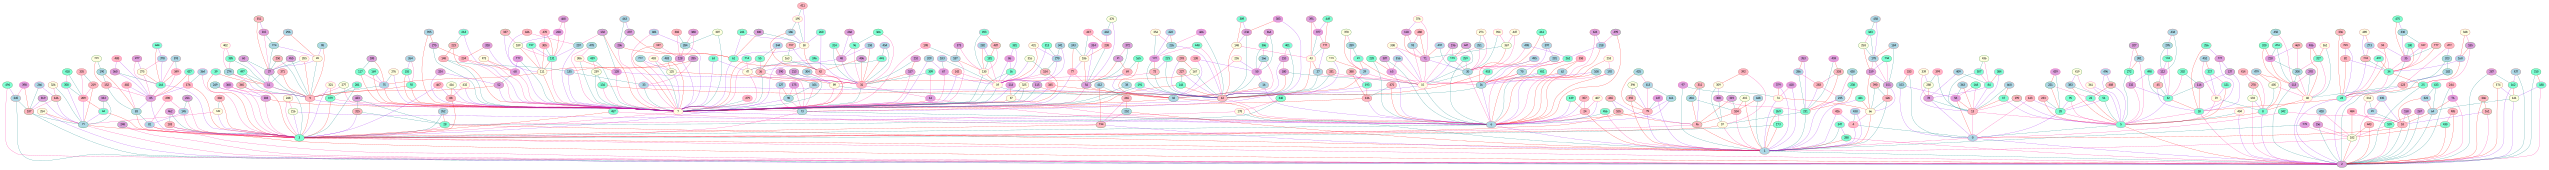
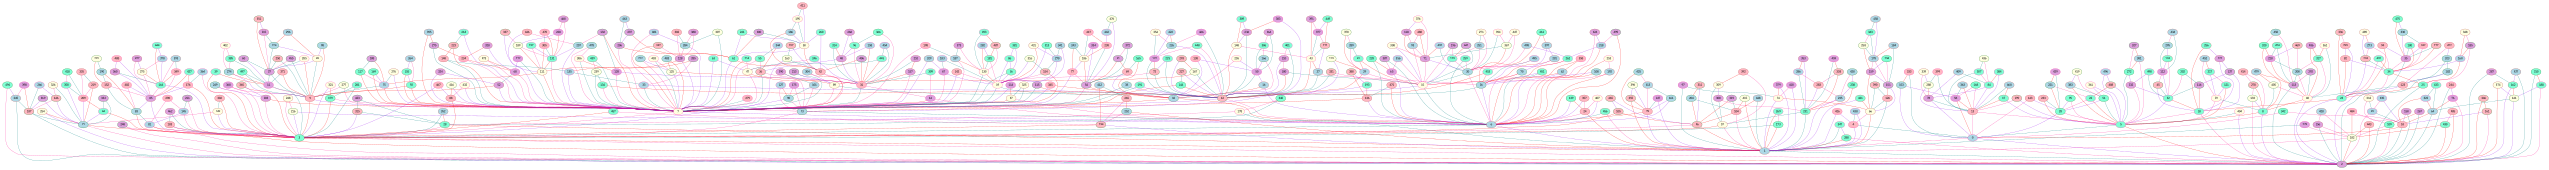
node "86": fillcolor plum -> aquamarine
